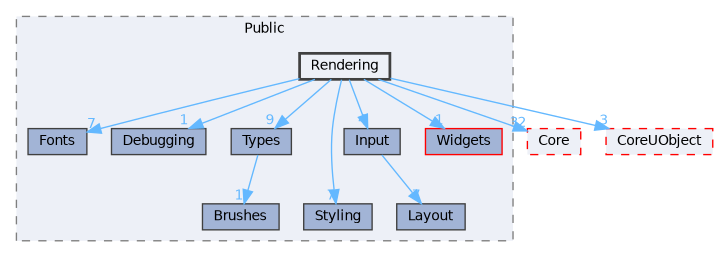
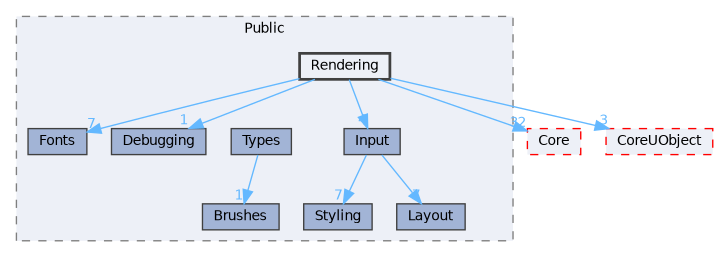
edge "Rendering" -> "Types": removed
edge "Rendering" -> "Styling": now "Input" -> "Styling"
node "Widgets": removed
